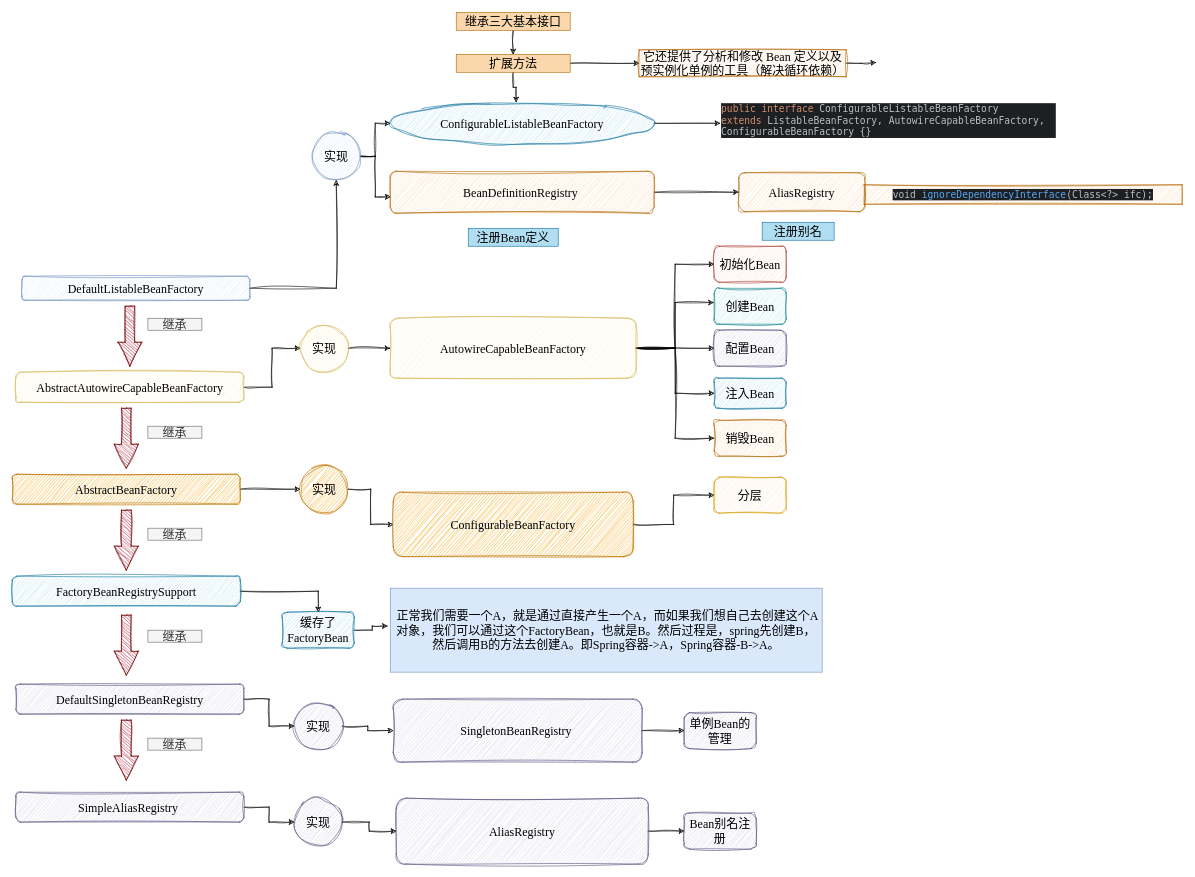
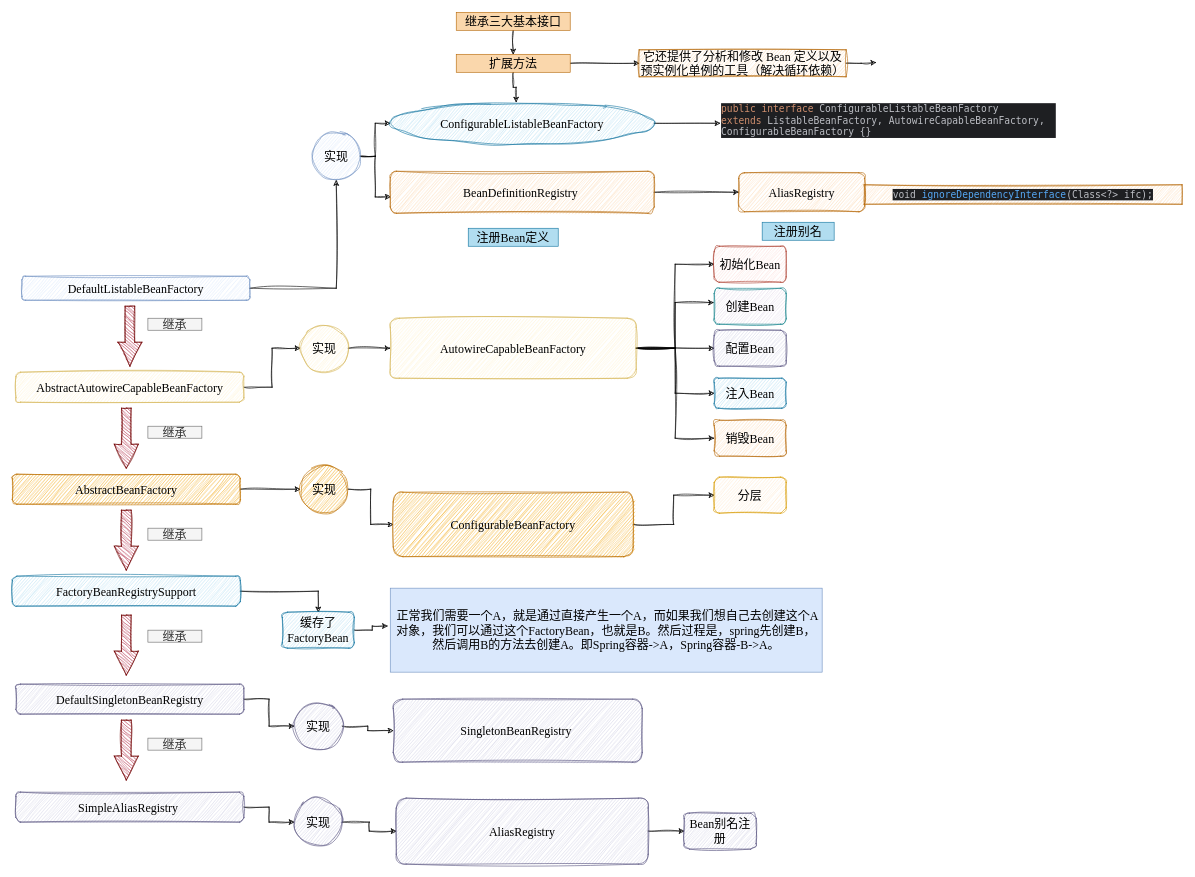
node "创建Bean": fillcolor #b0e3e6 -> #e1d5e7
edge "SingletonBeanRegistry" -> "单例Bean的管理": removed
node "单例Bean的管理": removed
